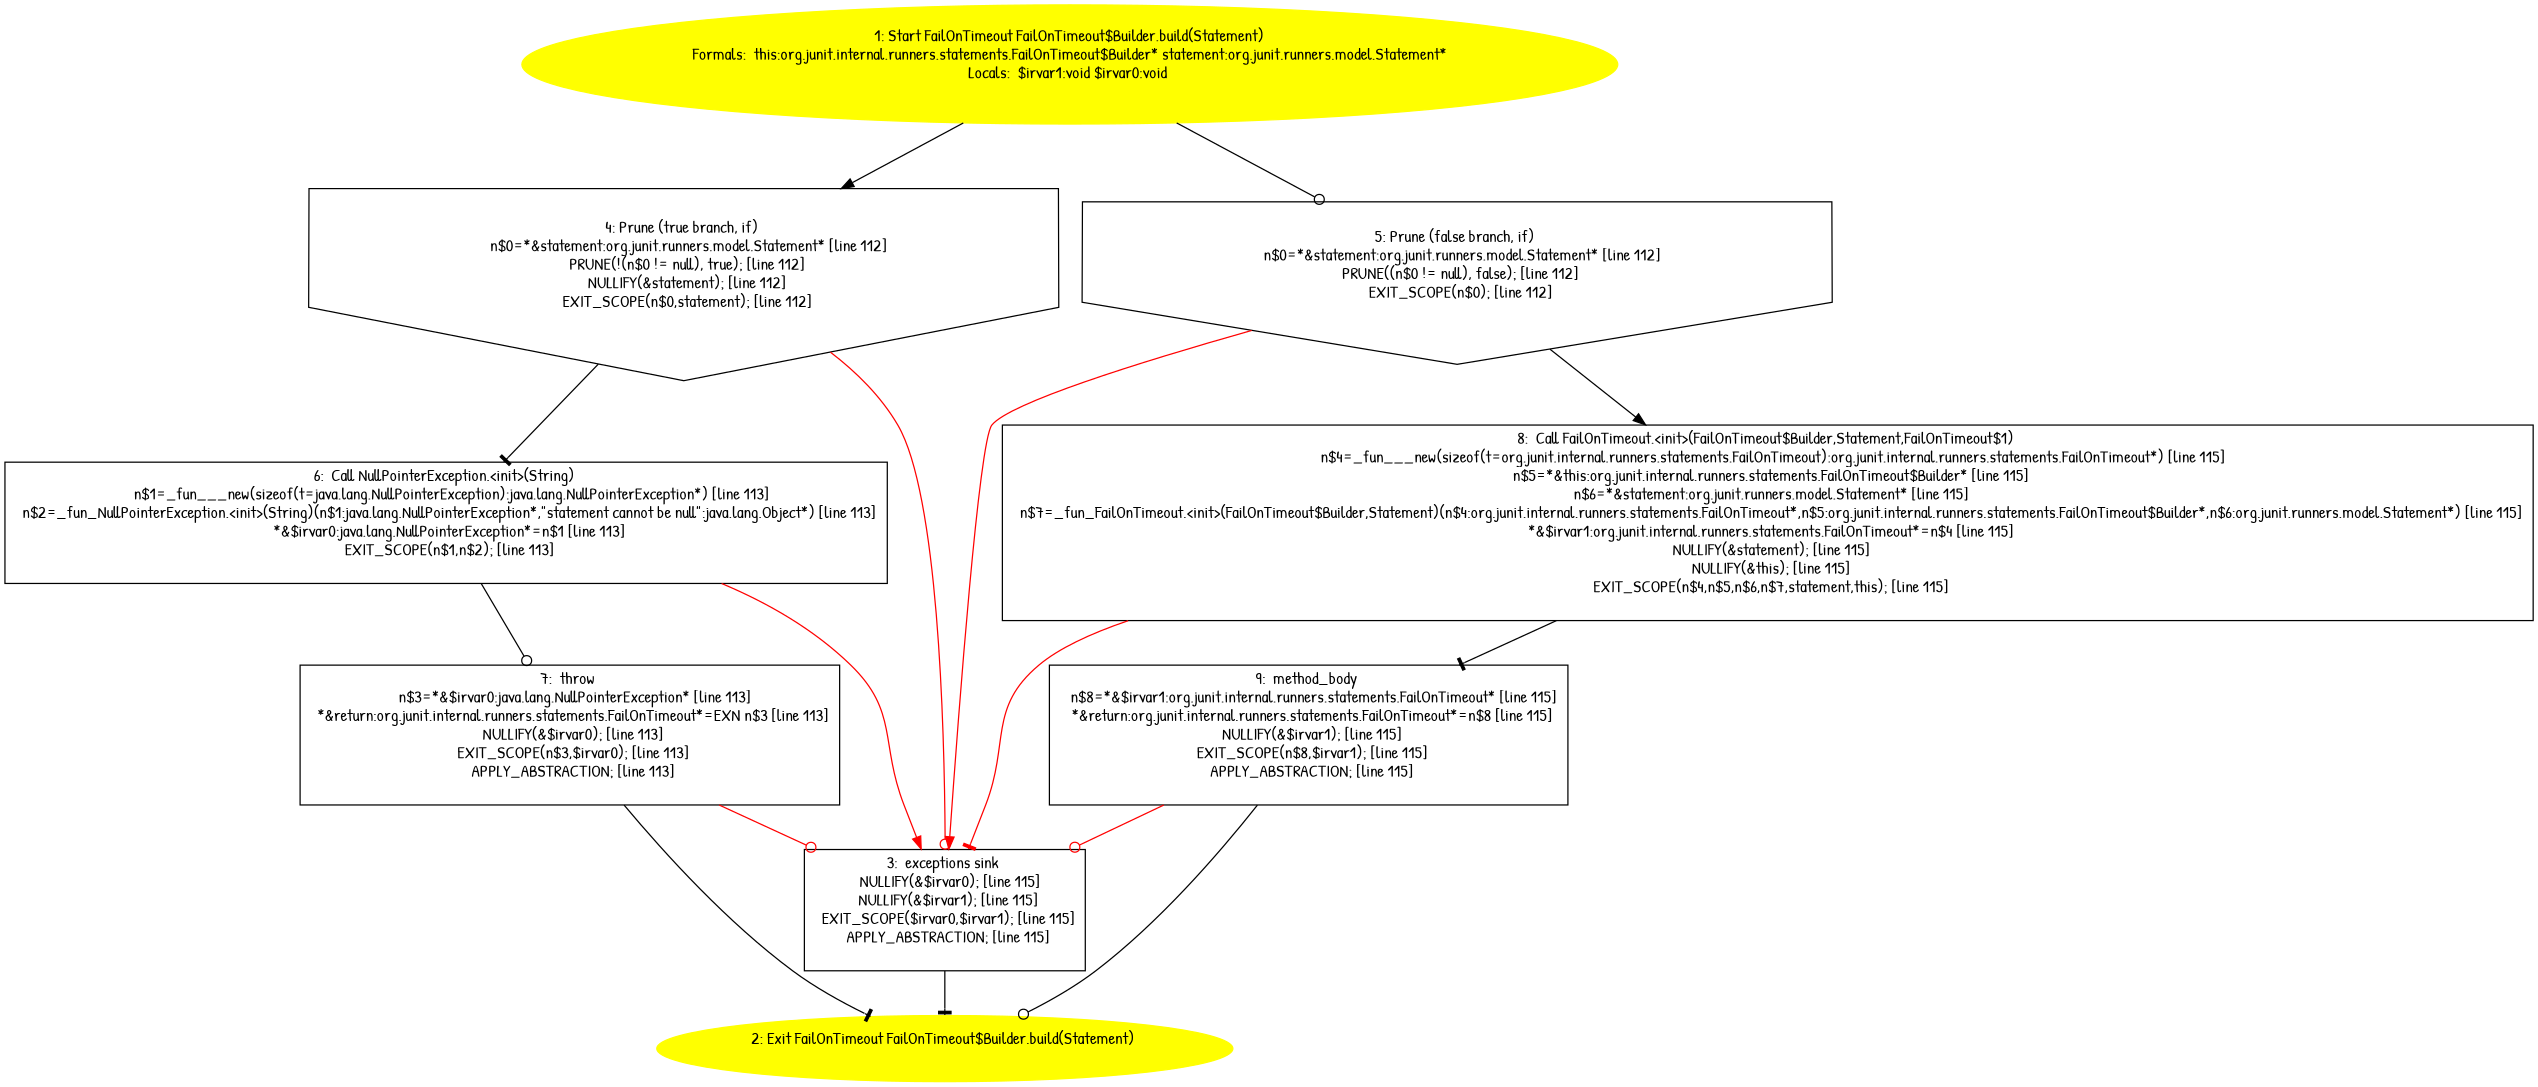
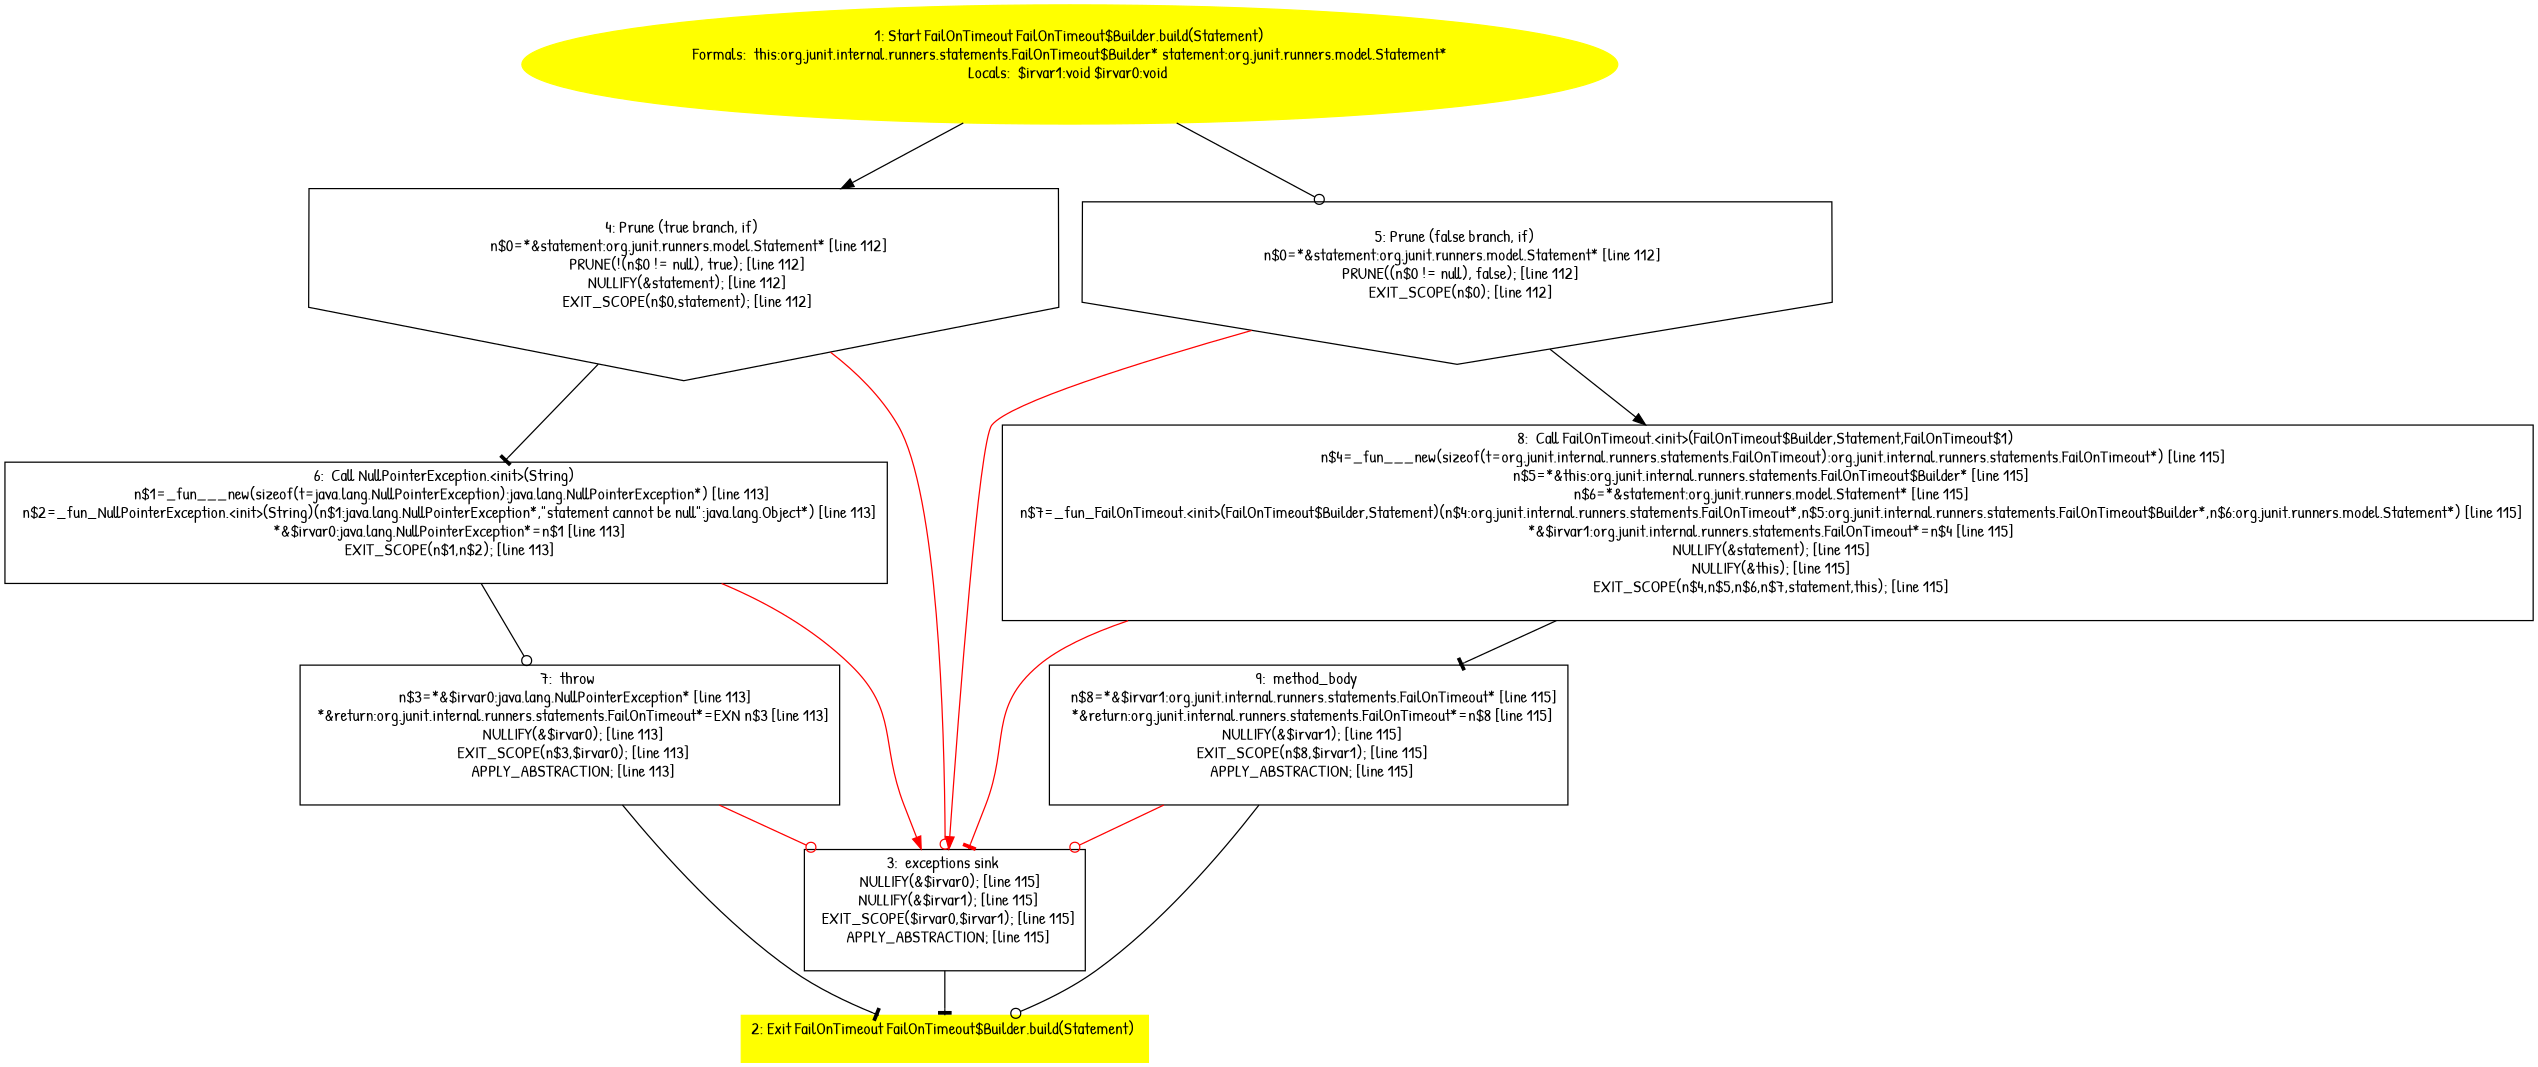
node "2: Exit FailOnTimeout FailOnTimeout$Builder.build(Statement)": shape ellipse -> box
